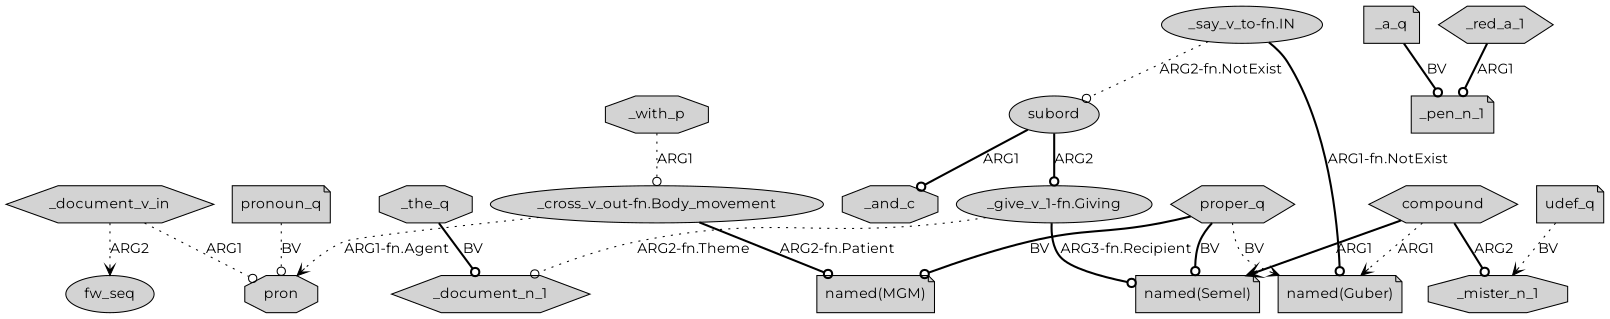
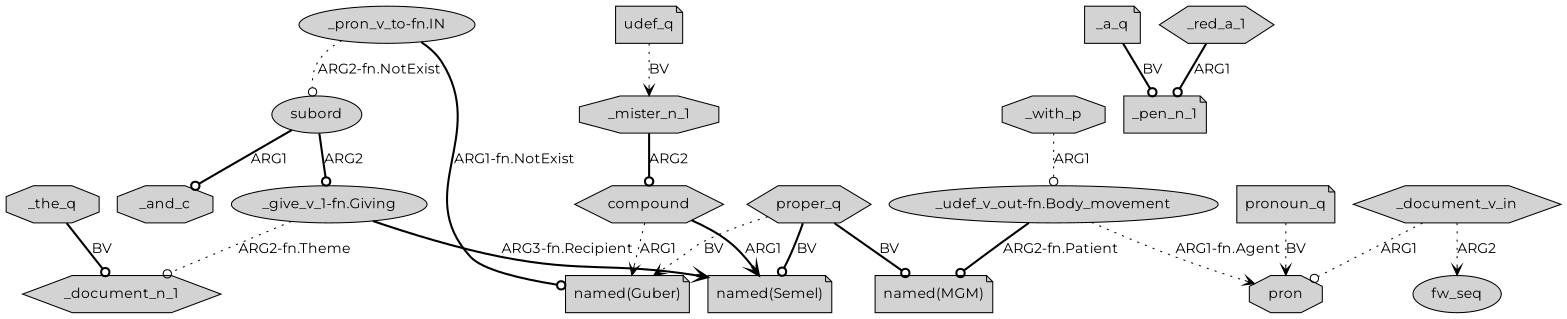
node "_say_v_to-fn.IN": label "_say_v_to-fn.IN" -> "_pron_v_to-fn.IN"
node "_cross_v_out-fn.Body_movement": label "_cross_v_out-fn.Body_movement" -> "_udef_v_out-fn.Body_movement"
edge "pronoun_q" -> "pron": arrowhead odot -> vee
edge "compound" -> "_mister_n_1": reversed
edge "_give_v_1-fn.Giving" -> "named(Semel)": arrowhead odot -> vee
